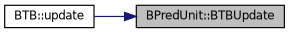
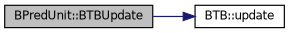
edge "BTB::update" -> "BPredUnit::BTBUpdate": reversed
